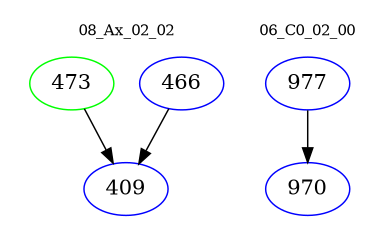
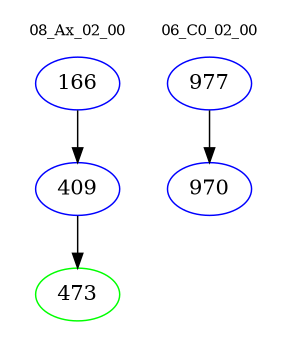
cluster "08_Ax_02_02": label "08_Ax_02_02" -> "08_Ax_02_00"
node "466": label "466" -> "166"
edge "473" -> "409": reversed
